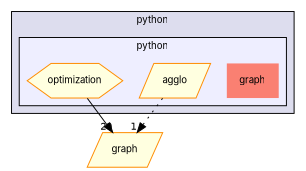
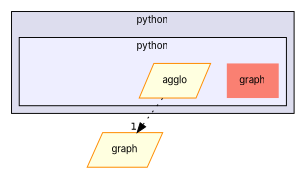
node "optimization": removed
